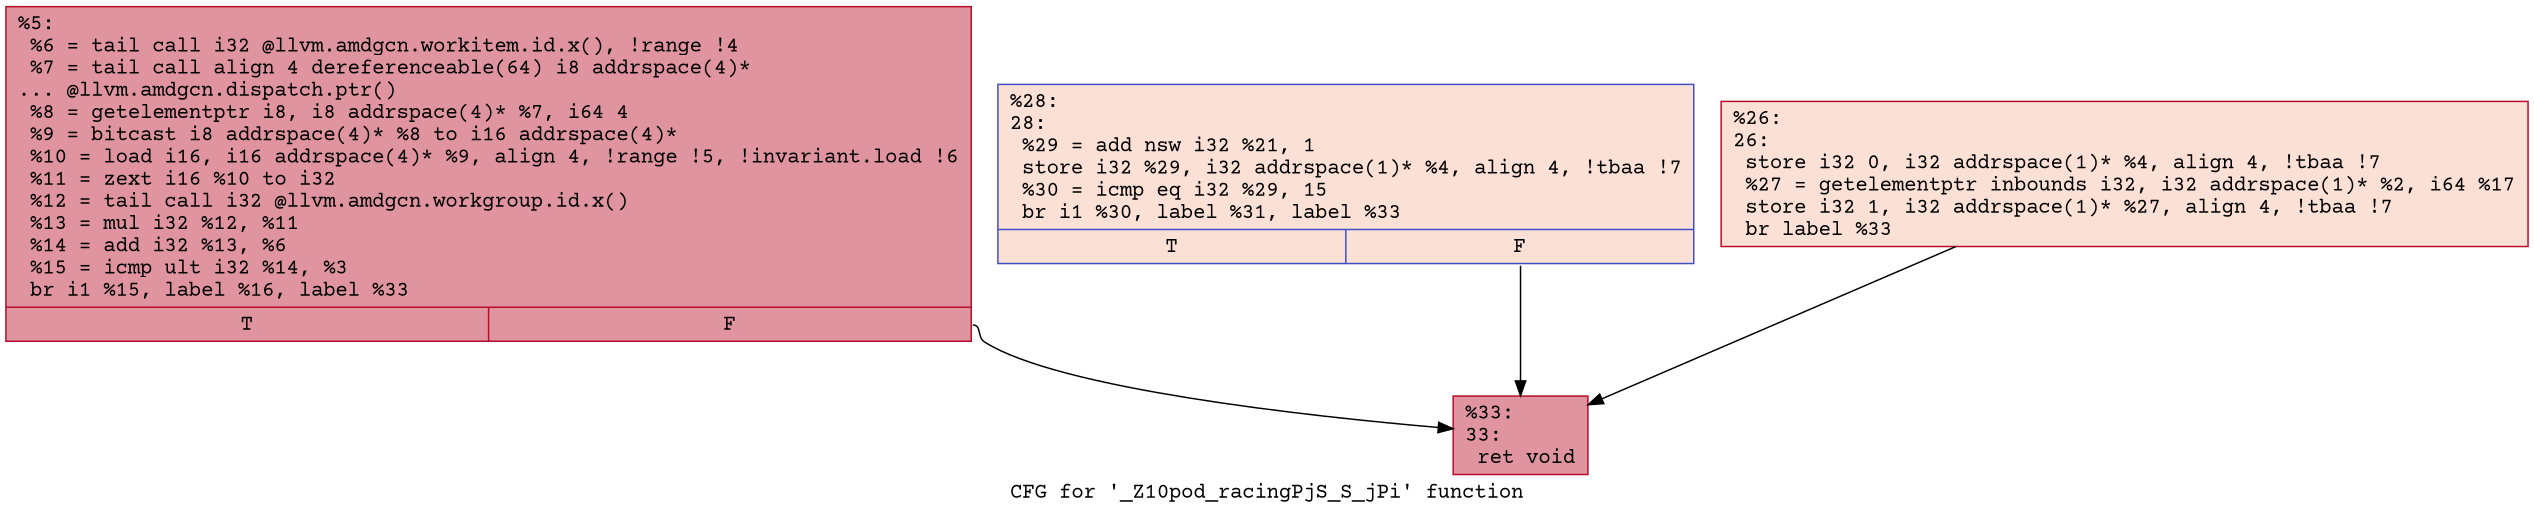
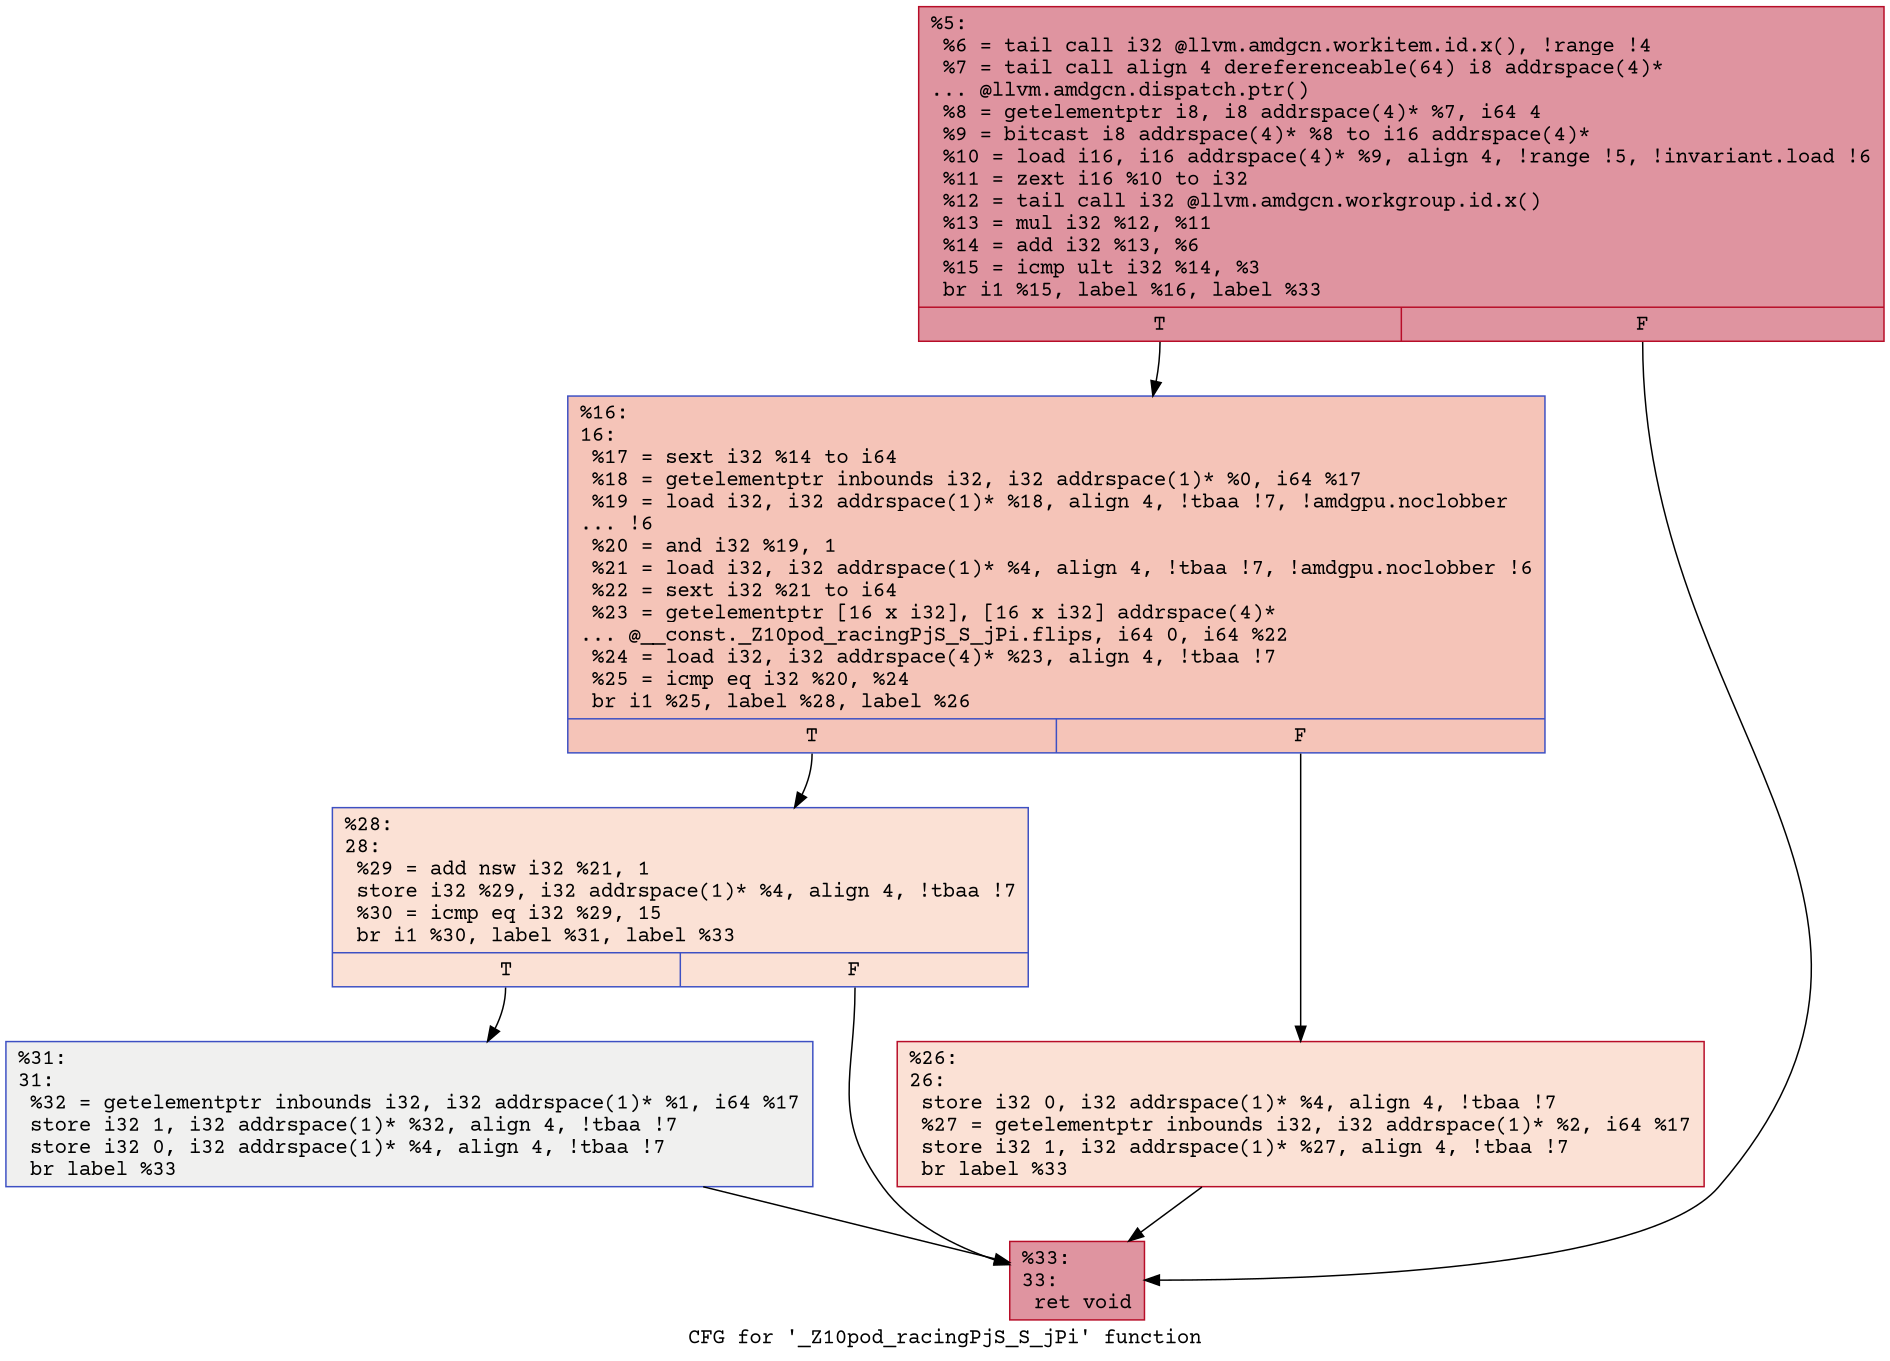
node "%16:": added
node "%31:": added
